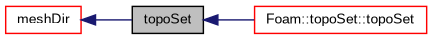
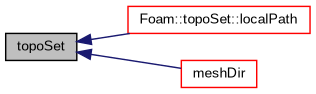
edge "topoSet" -> "meshDir": reversed
node "Foam::topoSet::topoSet": label "Foam::topoSet::topoSet" -> "Foam::topoSet::localPath"
